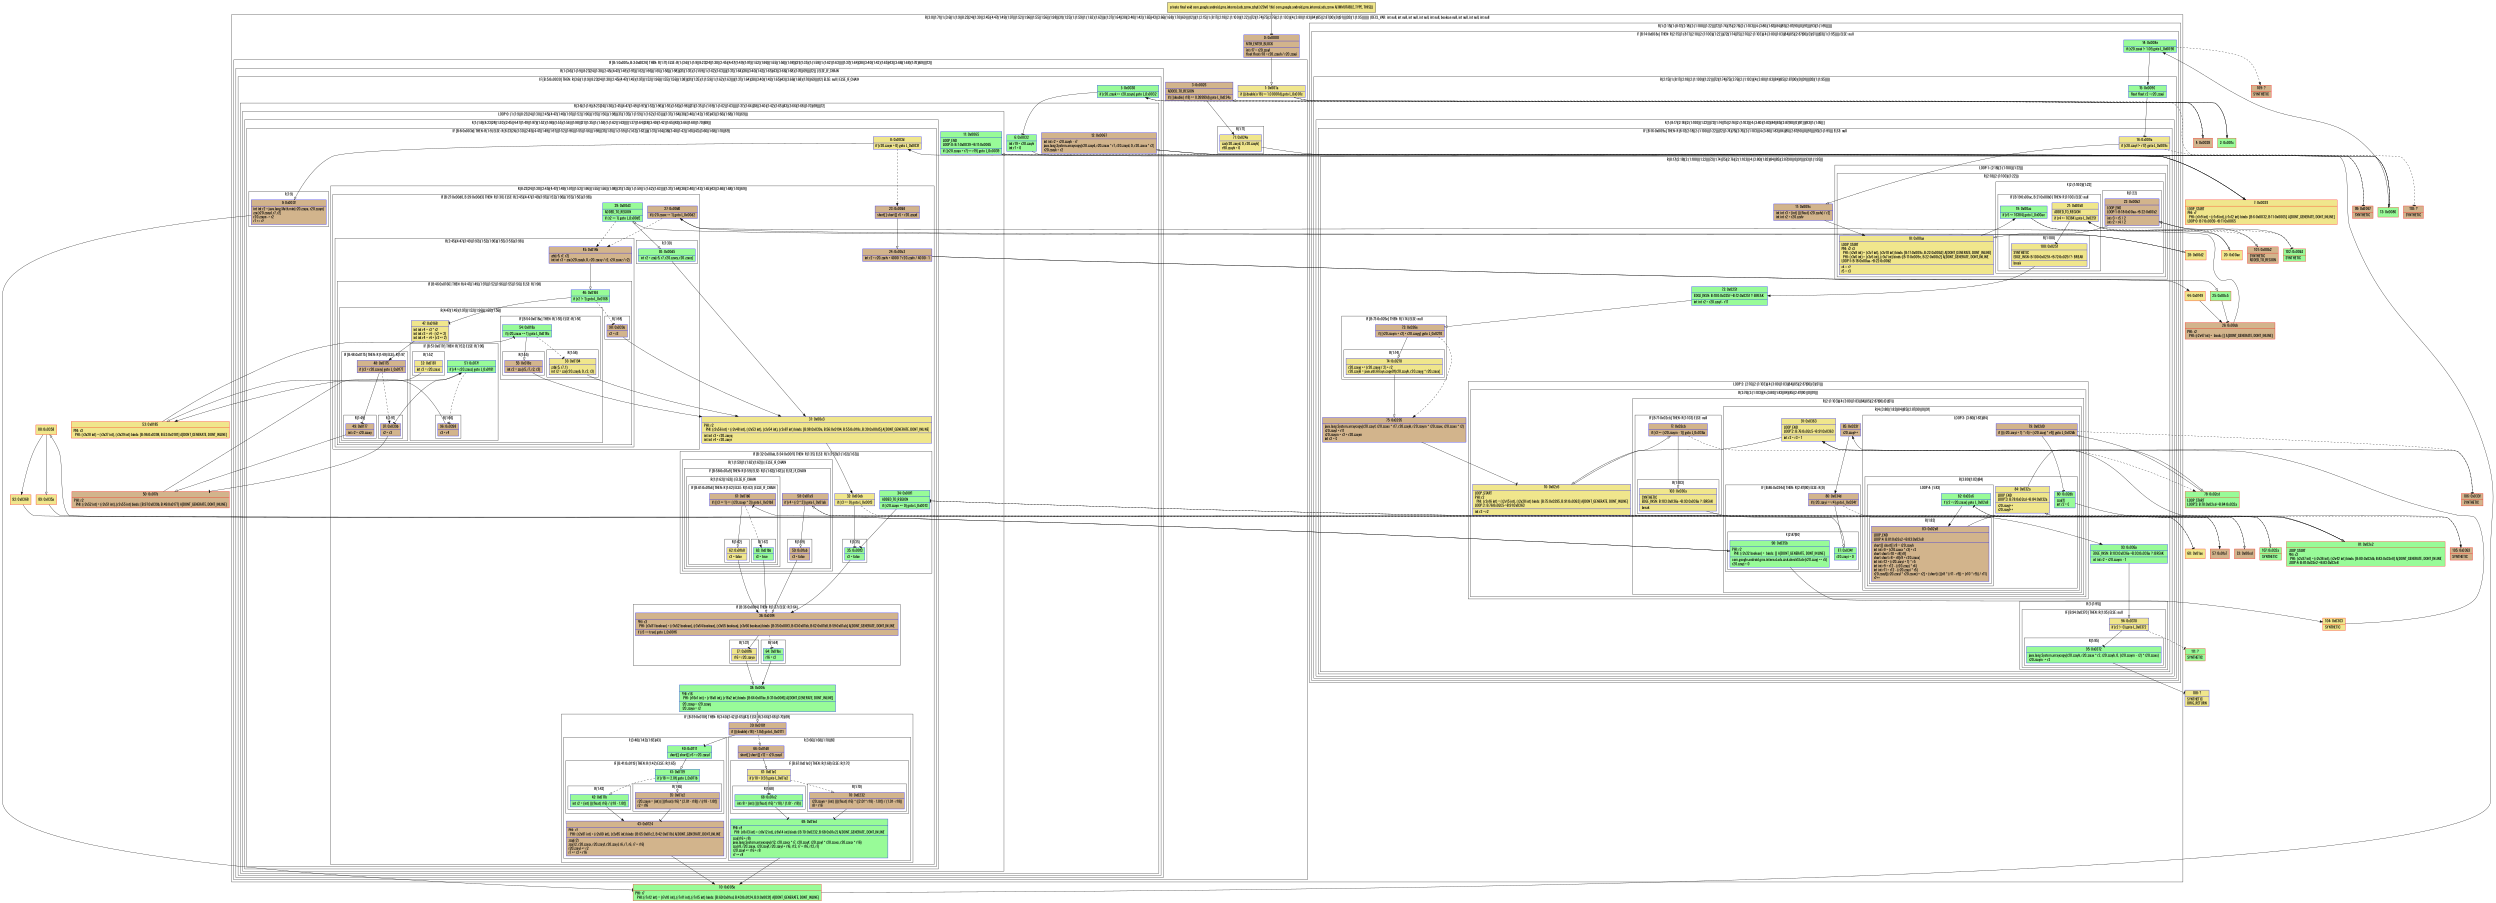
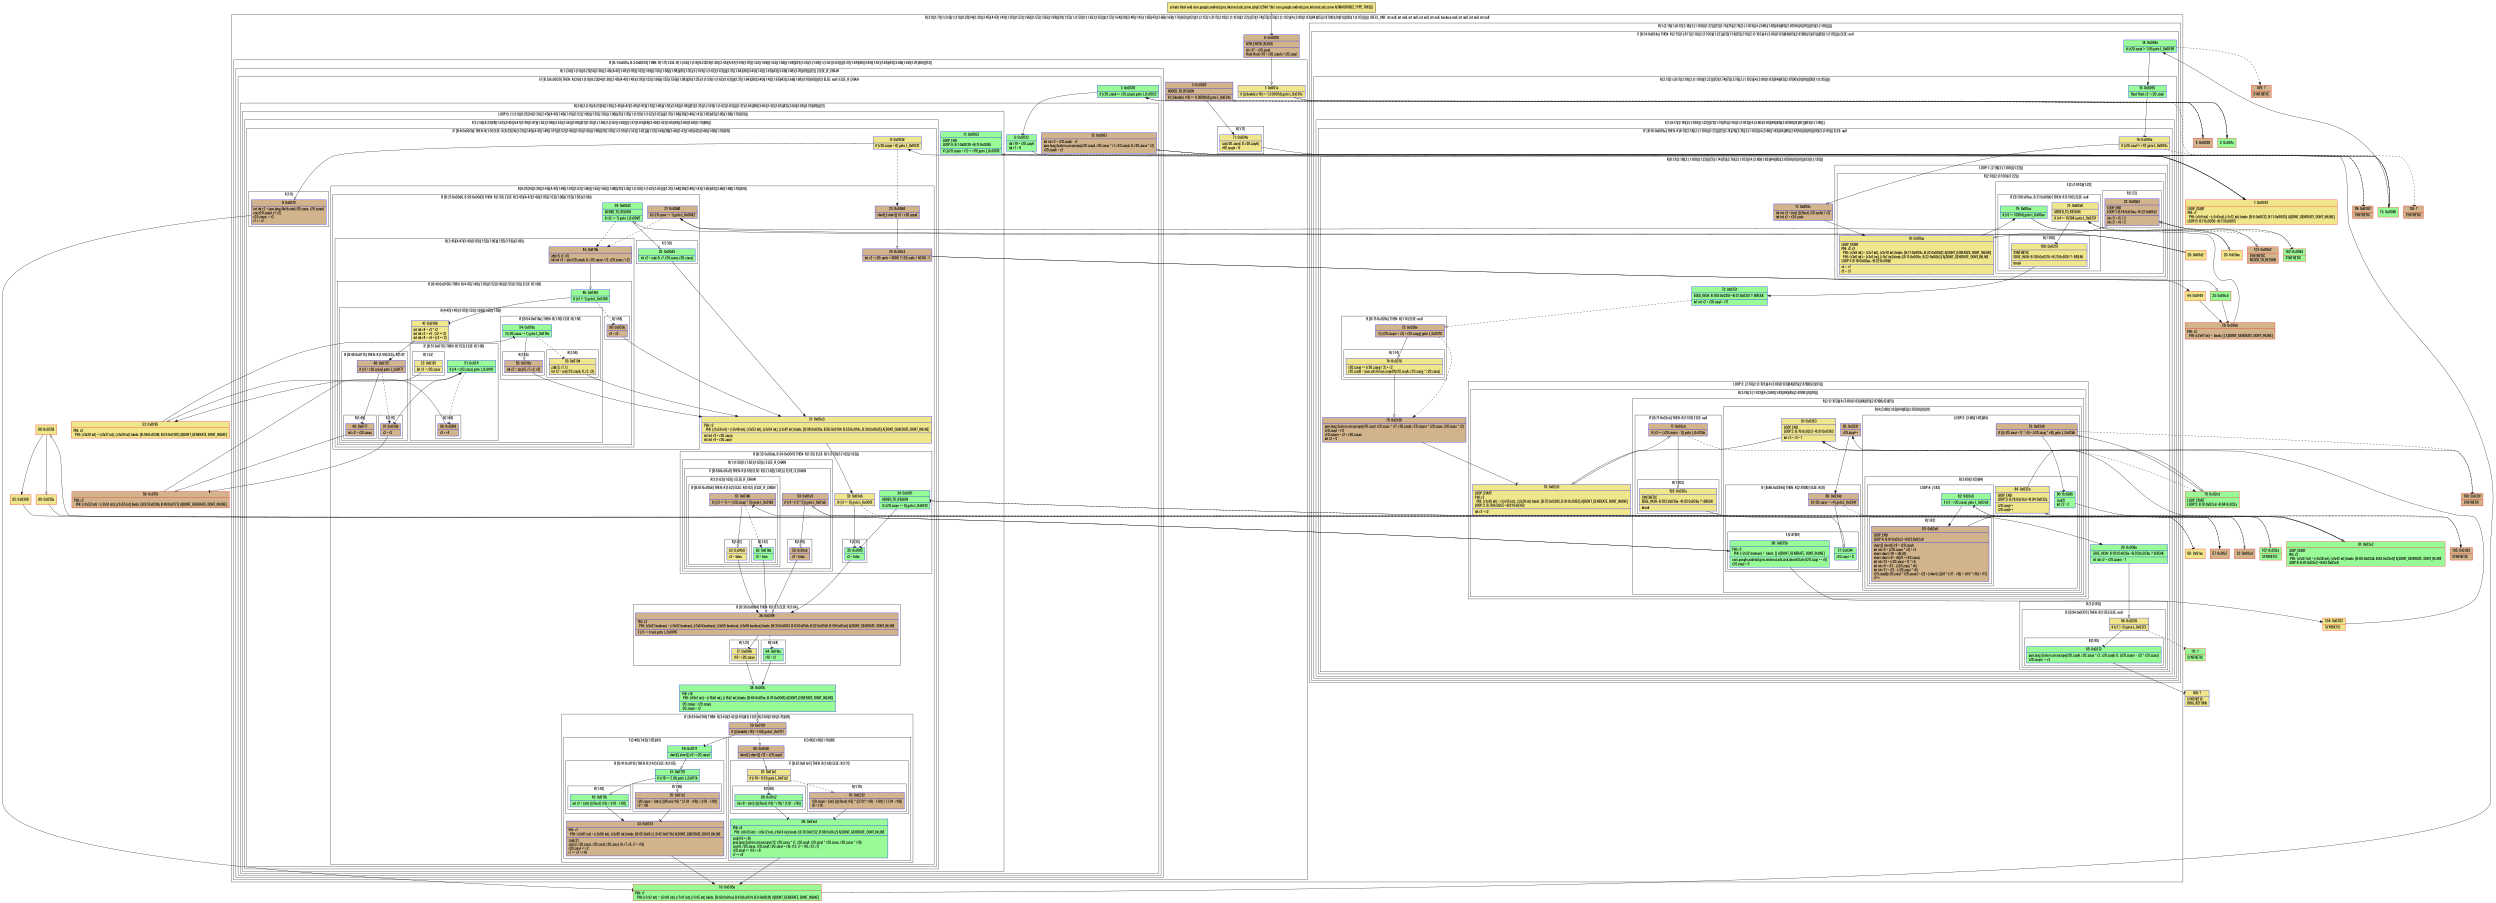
edge "72: 0x025f" -> "73: 0x026e": style solid -> dashed
edge "41: 0x0119" -> "42: 0x011b": style dashed -> solid
